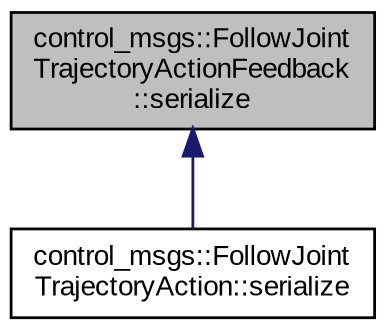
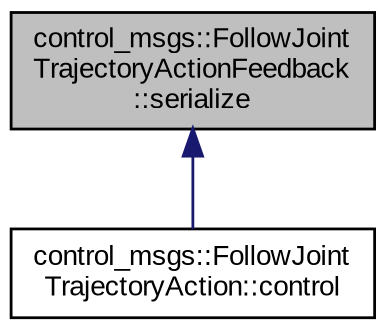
node "control_msgs::FollowJoint TrajectoryAction::serialize": label "control_msgs::FollowJoint TrajectoryAction::serialize" -> "control_msgs::FollowJoint TrajectoryAction::control"
